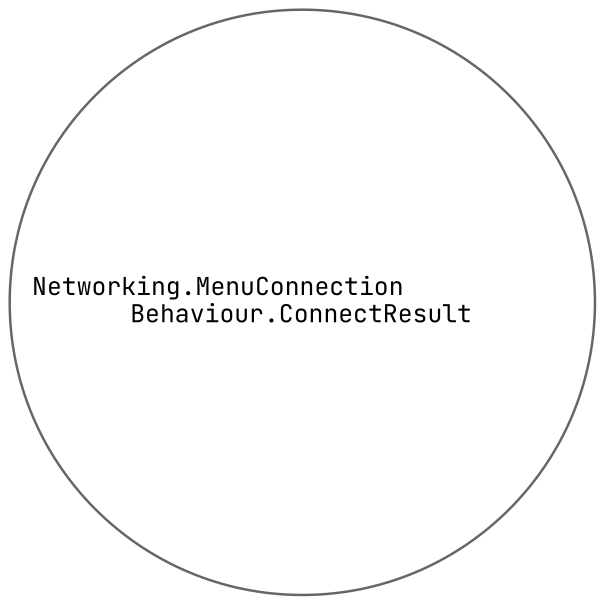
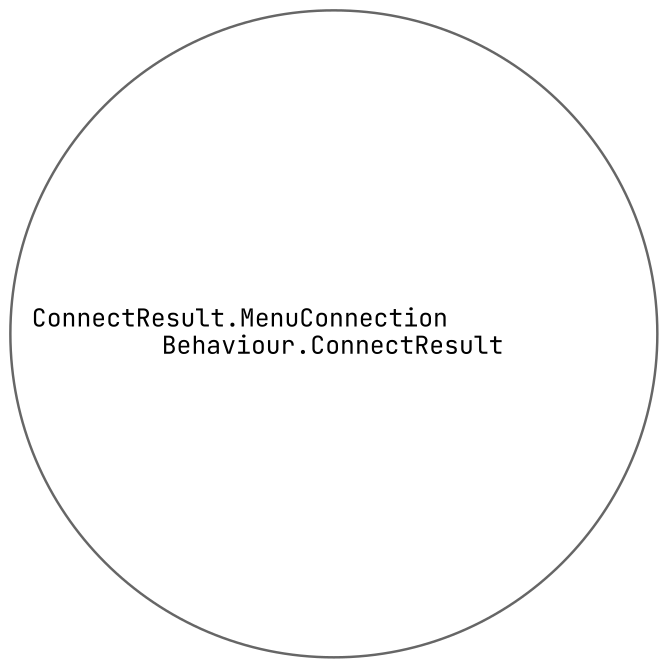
node "Networking.MenuConnection Behaviour.ConnectResult": label "Networking.MenuConnection Behaviour.ConnectResult" -> "ConnectResult.MenuConnection Behaviour.ConnectResult"
